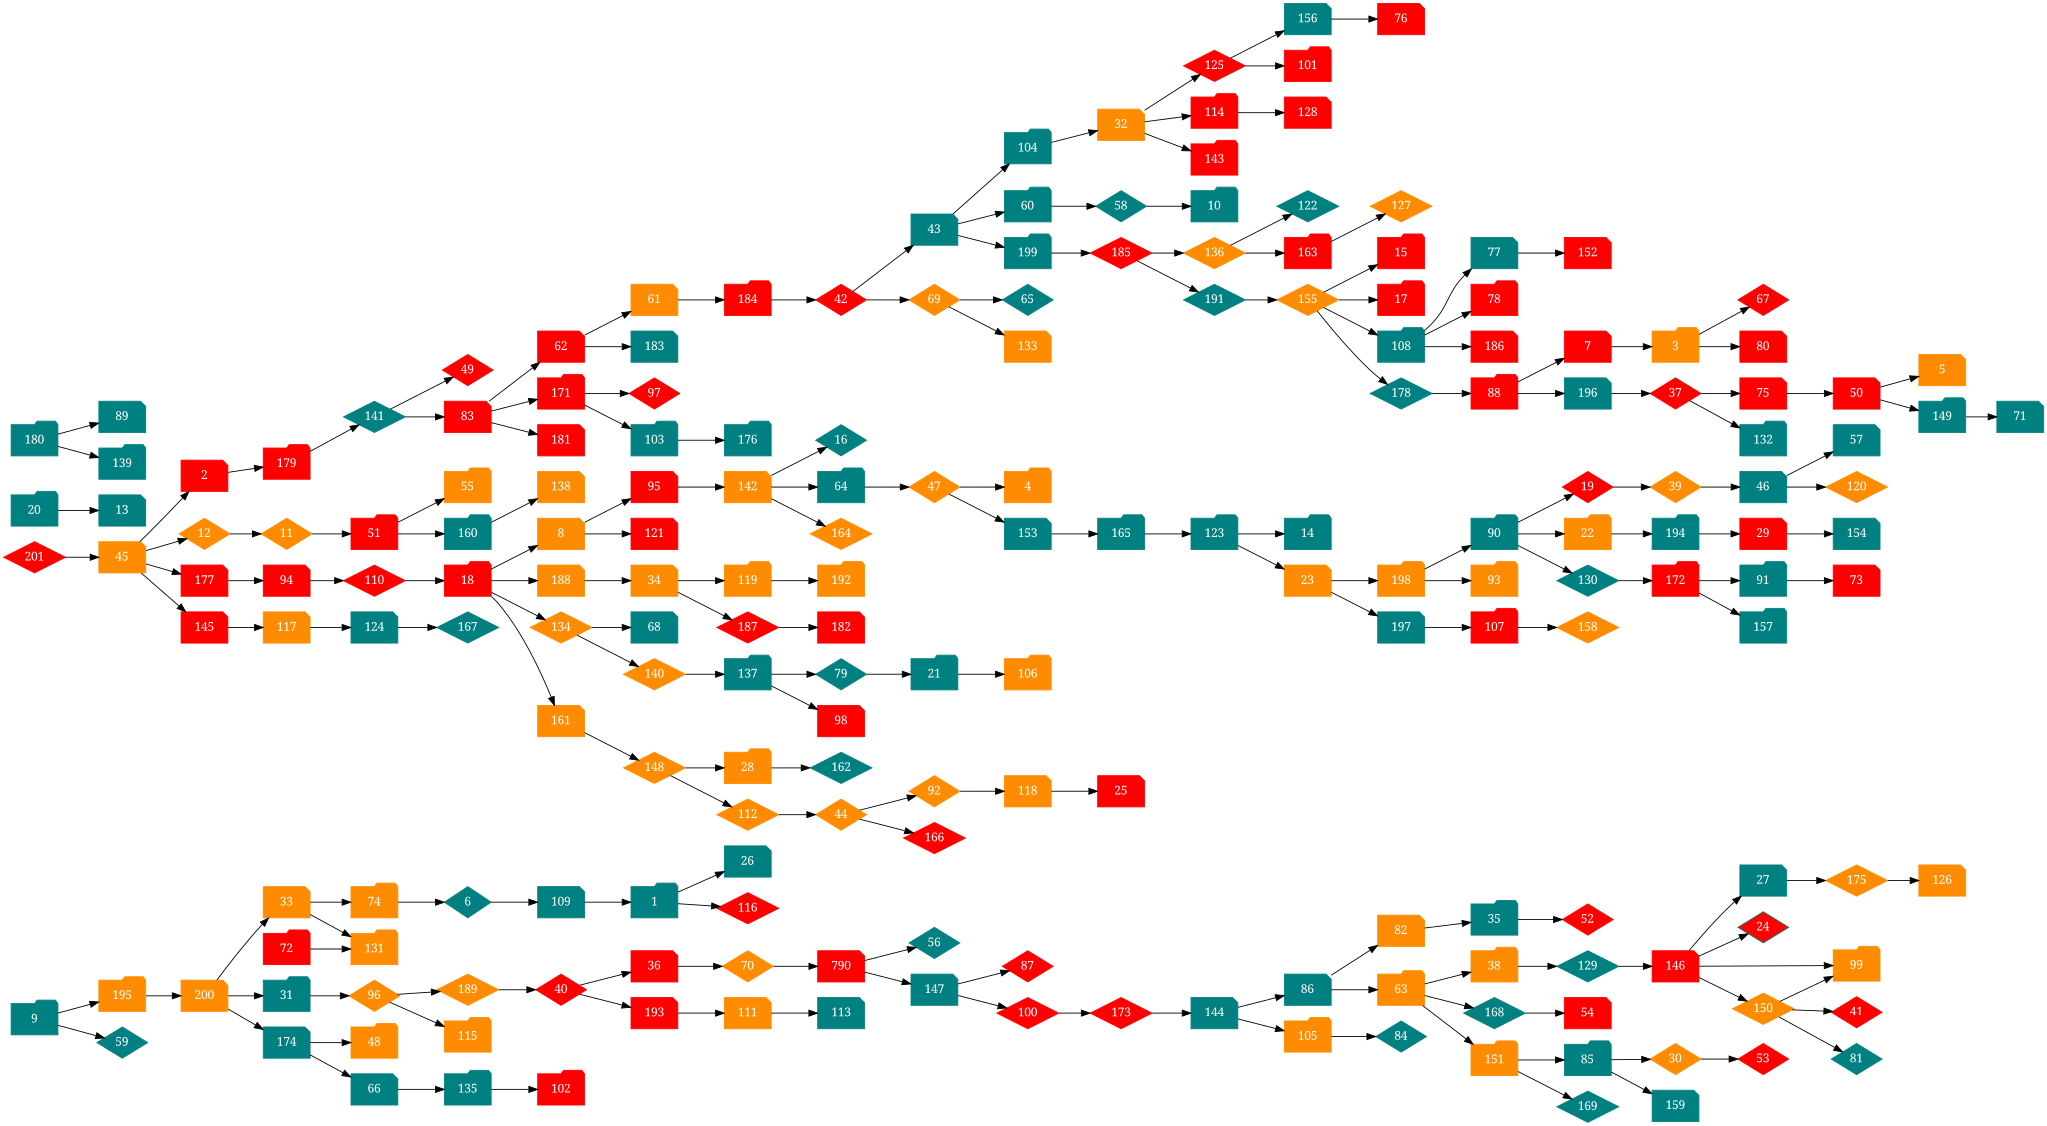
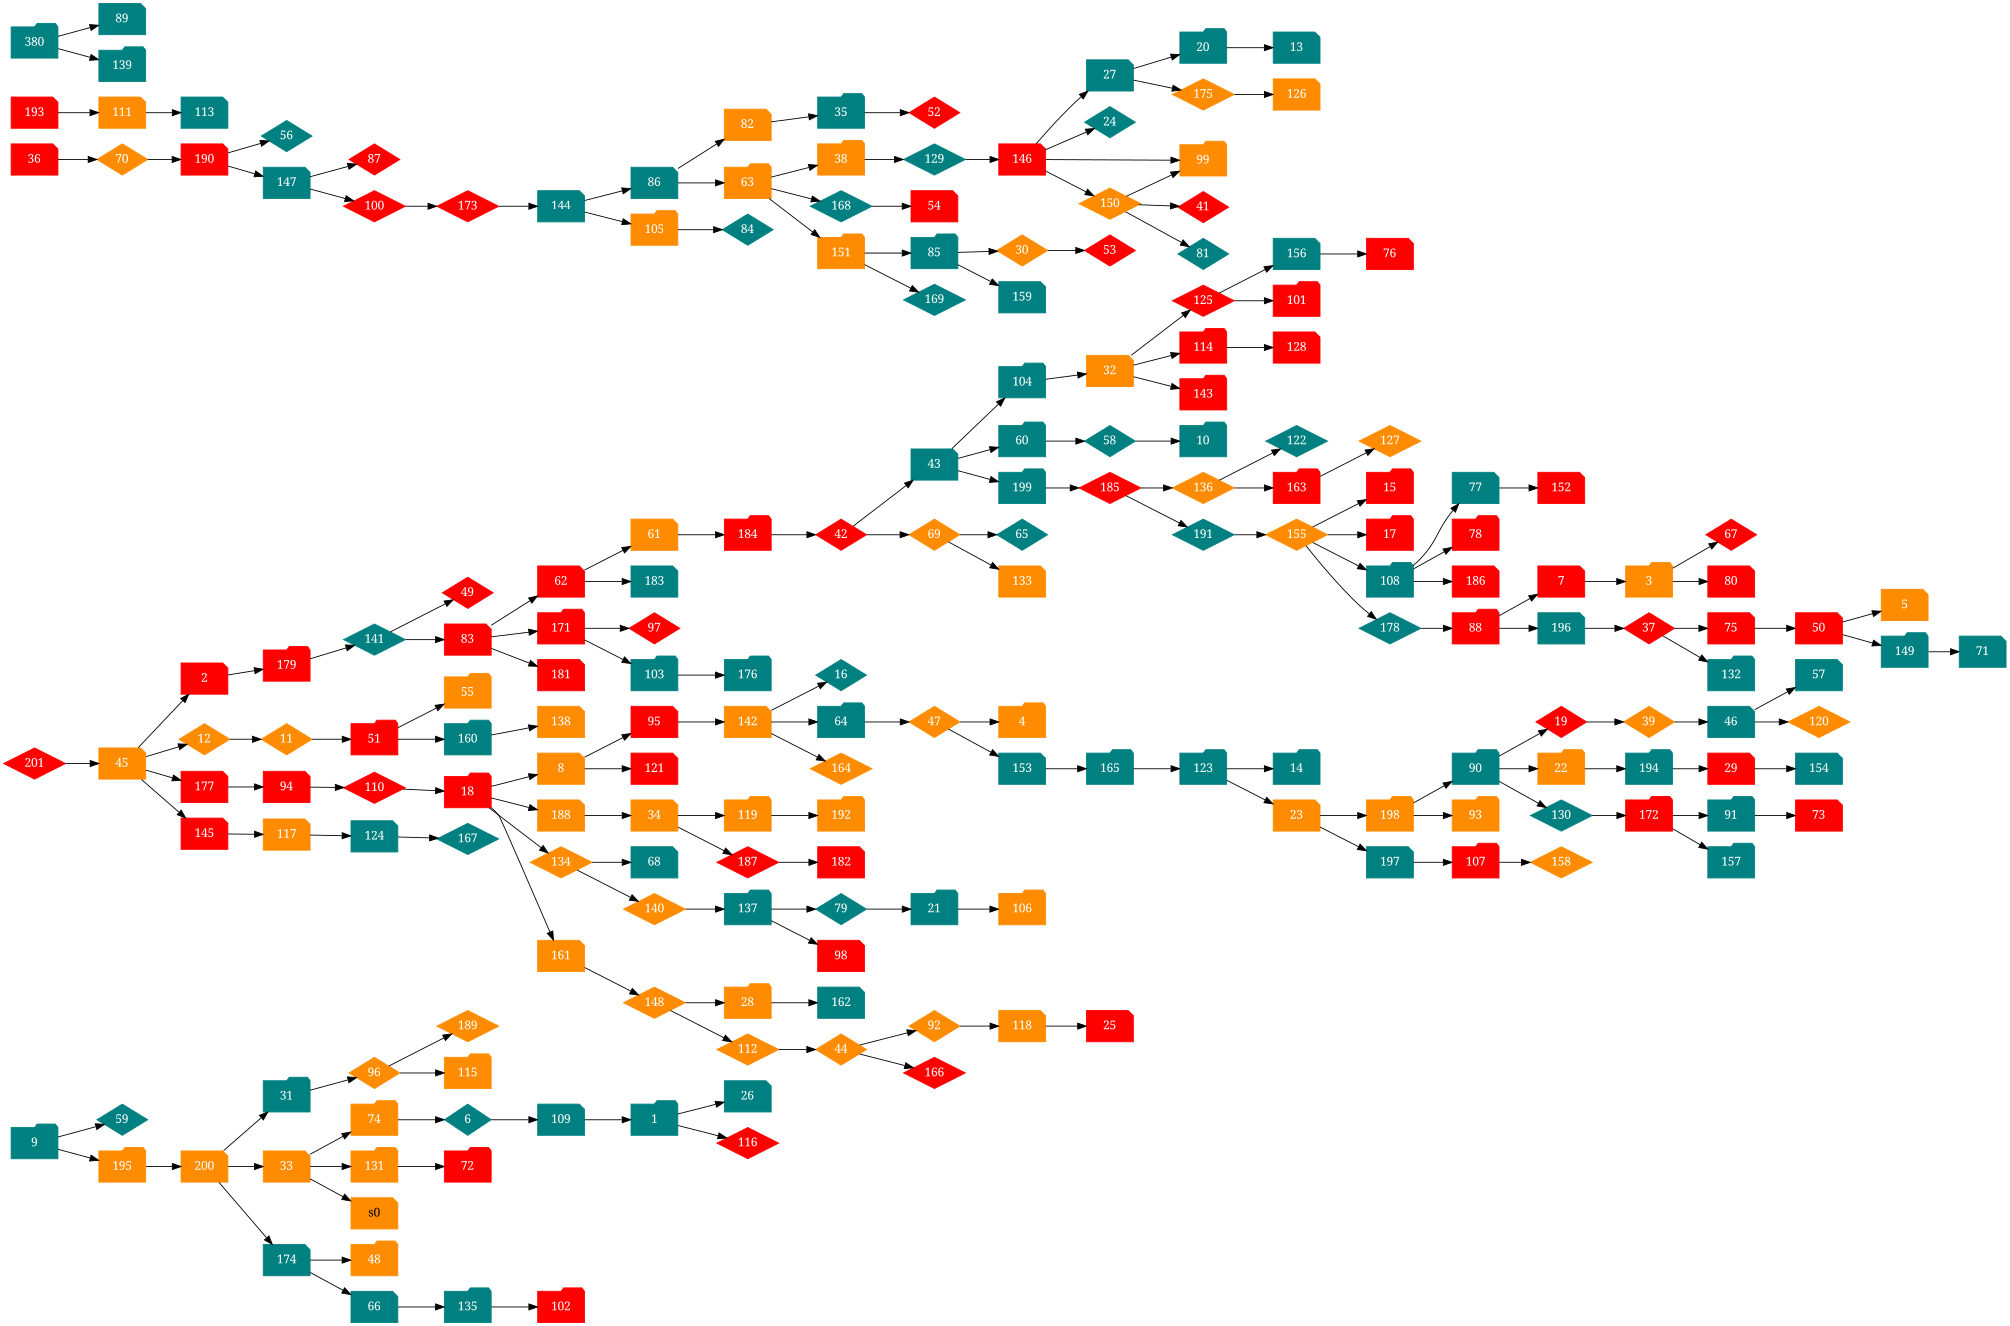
edge "27" -> "20": added
node "180": label "180" -> "380"
node "162": shape diamond -> note
node "24": fillcolor red -> teal
edge "72" -> "131": reversed
node "790": label "790" -> "190"
node "40": removed
node "s0": added
